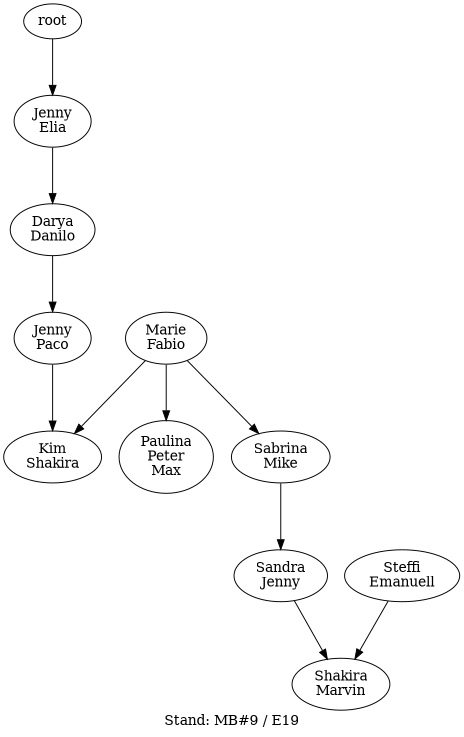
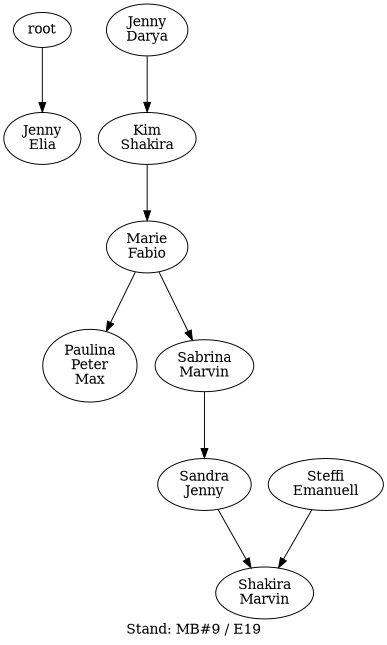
node "Darya Danilo": removed
node "Jenny Paco": label "Jenny Paco" -> "Jenny Darya"
edge "Marie Fabio" -> "Kim Shakira": reversed
node "Sabrina Mike": label "Sabrina Mike" -> "Sabrina Marvin"
